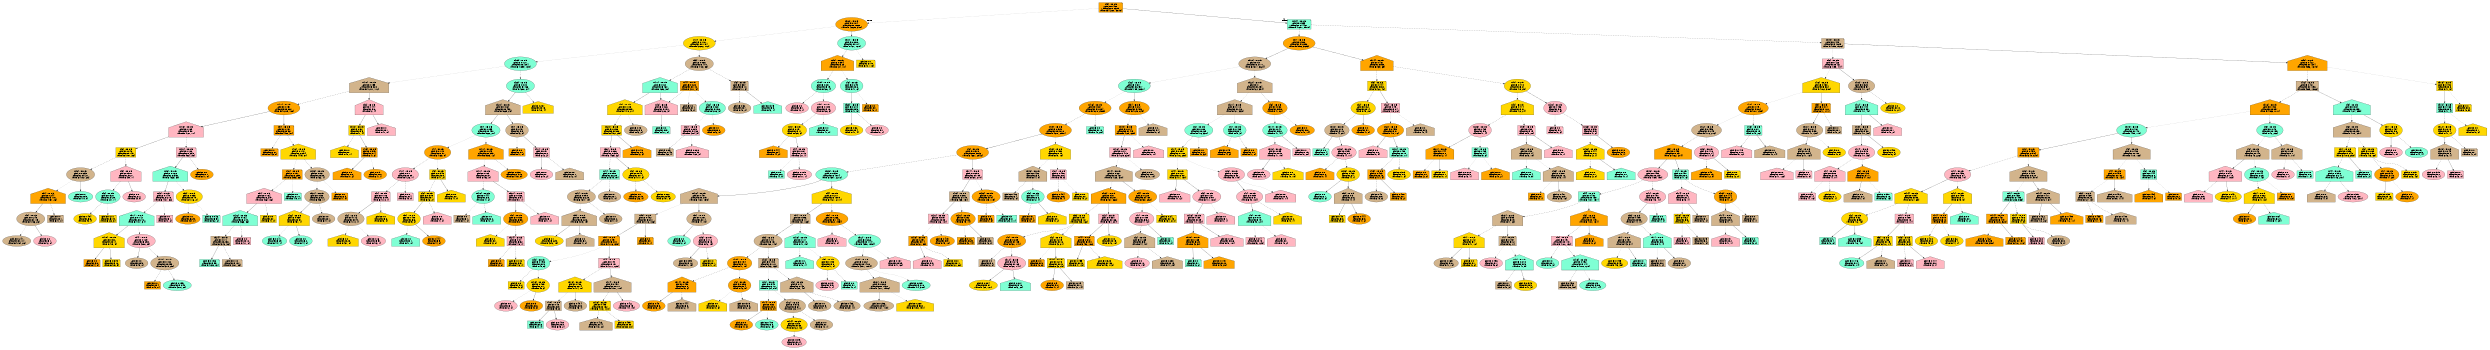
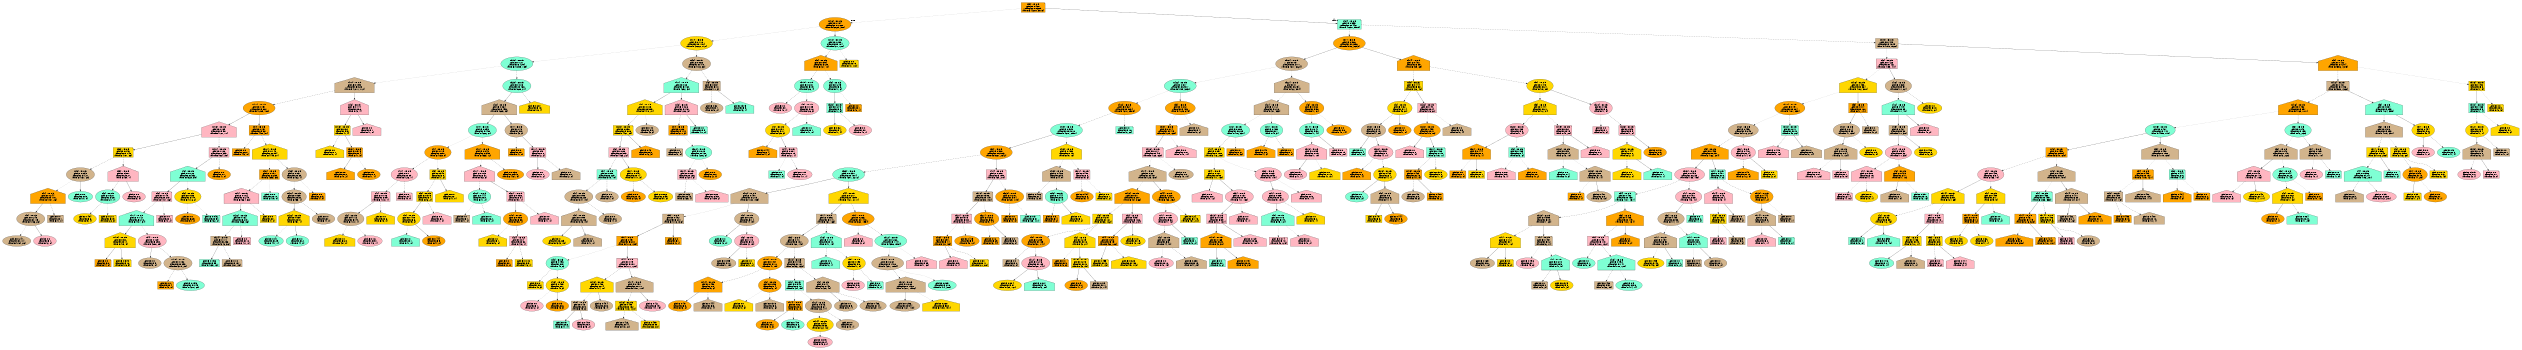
edge "X[4] <= 0.5 gini = 0.028 samples = 142 value = [211, 3]" -> "X[6] <= 0.5 gini = 0.026 samples = 151 value = [222, 3]": reversed
node "X[19] <= 0.5 gini = 0.329 samples = 2018 value = [670, 2557]": fillcolor orange -> aquamarine
